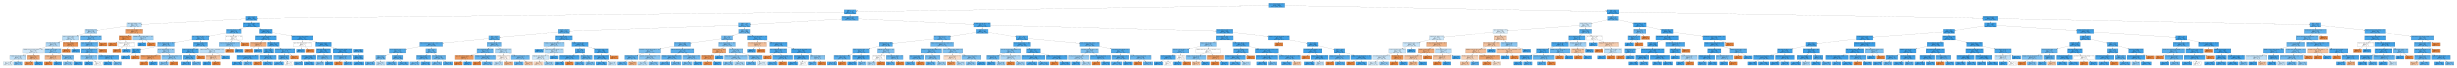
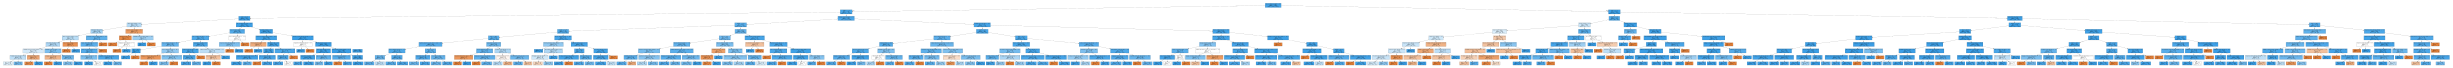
node "gini = 0.276 samples = 218 value = [36, 182]": fillcolor #399de5cd -> #e58139d4
node "gini = 0.095 samples = 339 value = [17, 322]": removed
